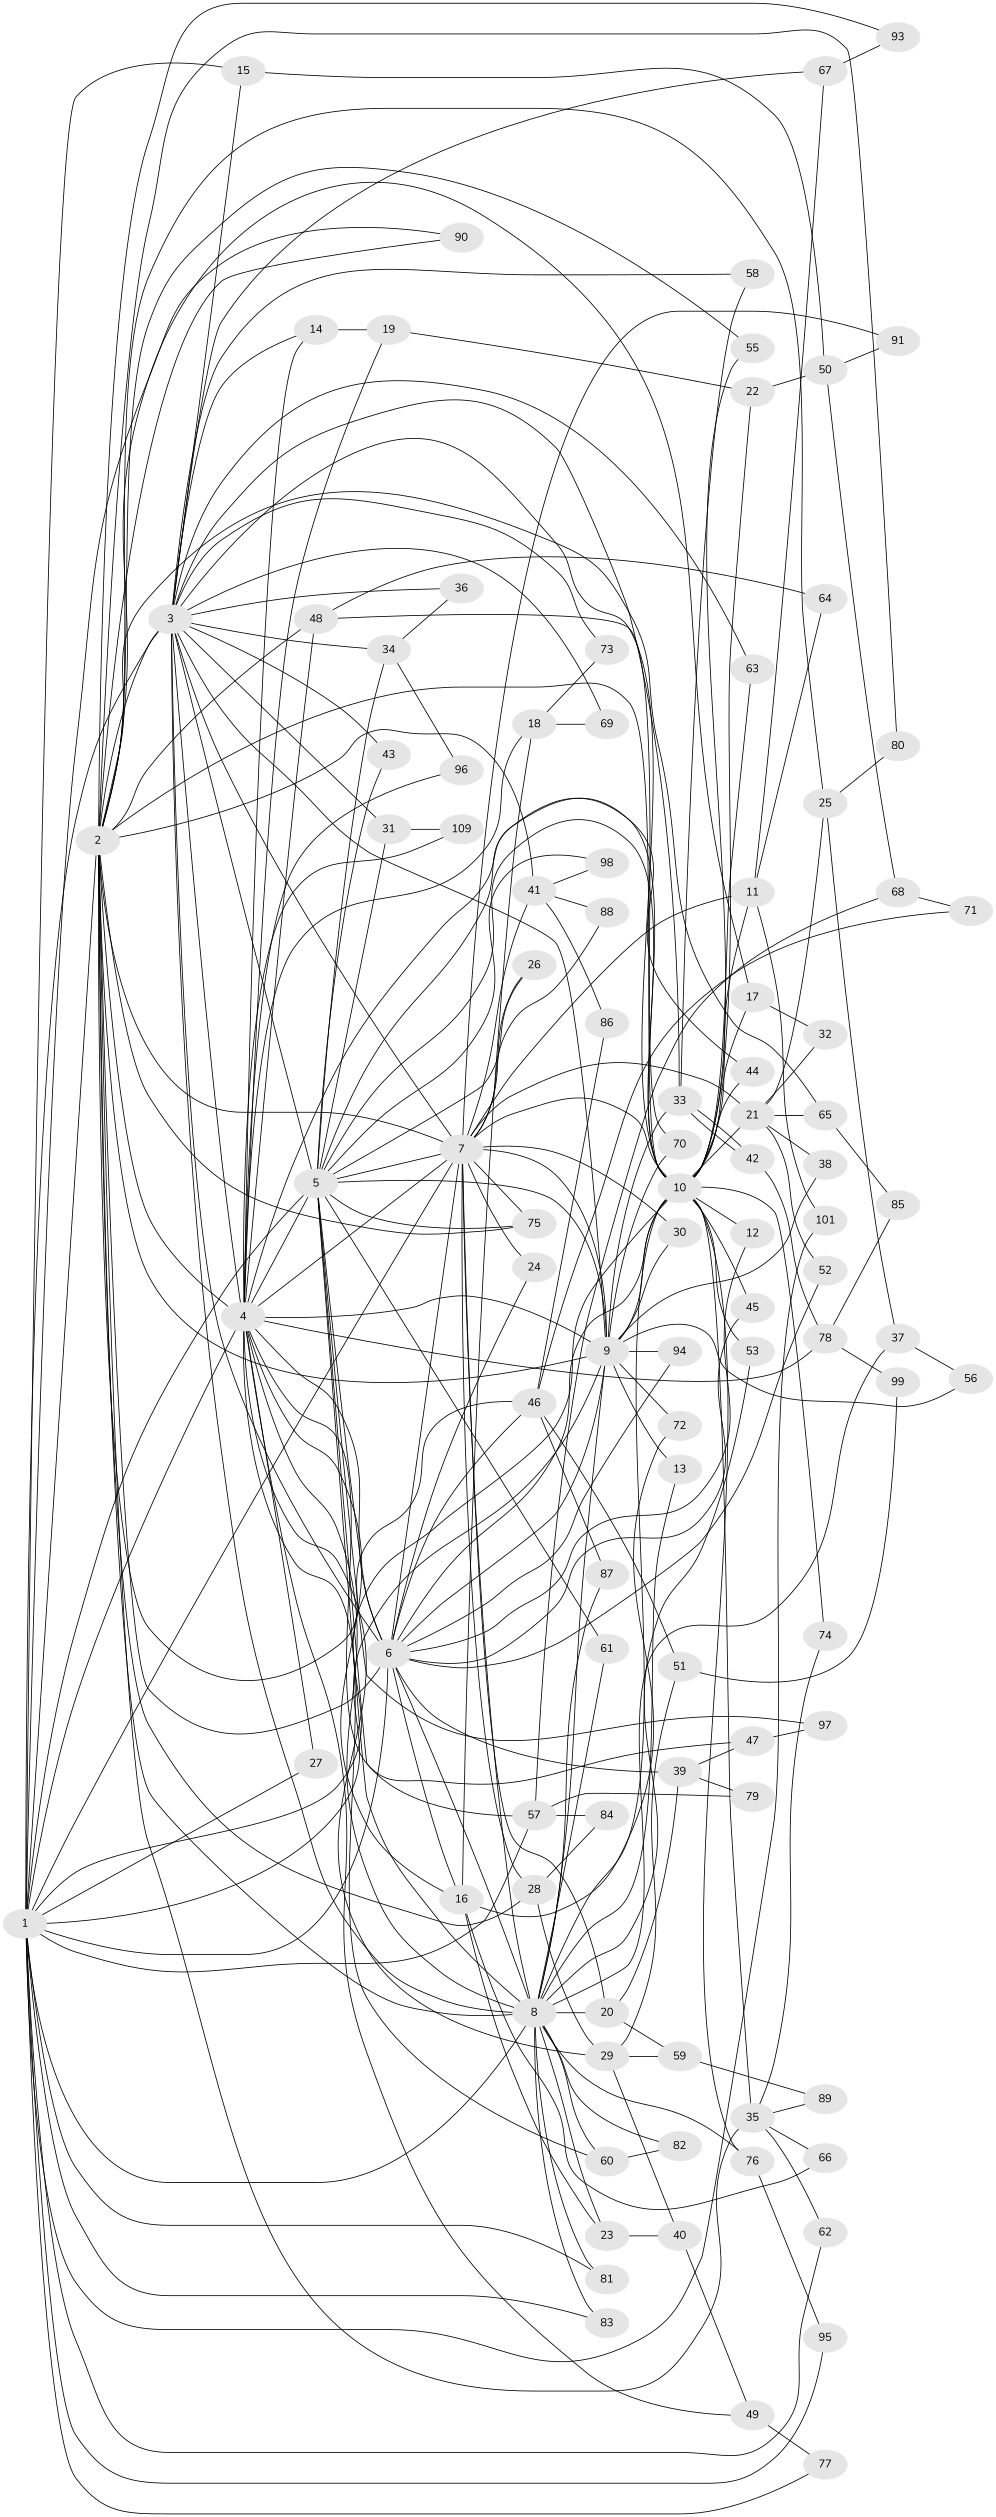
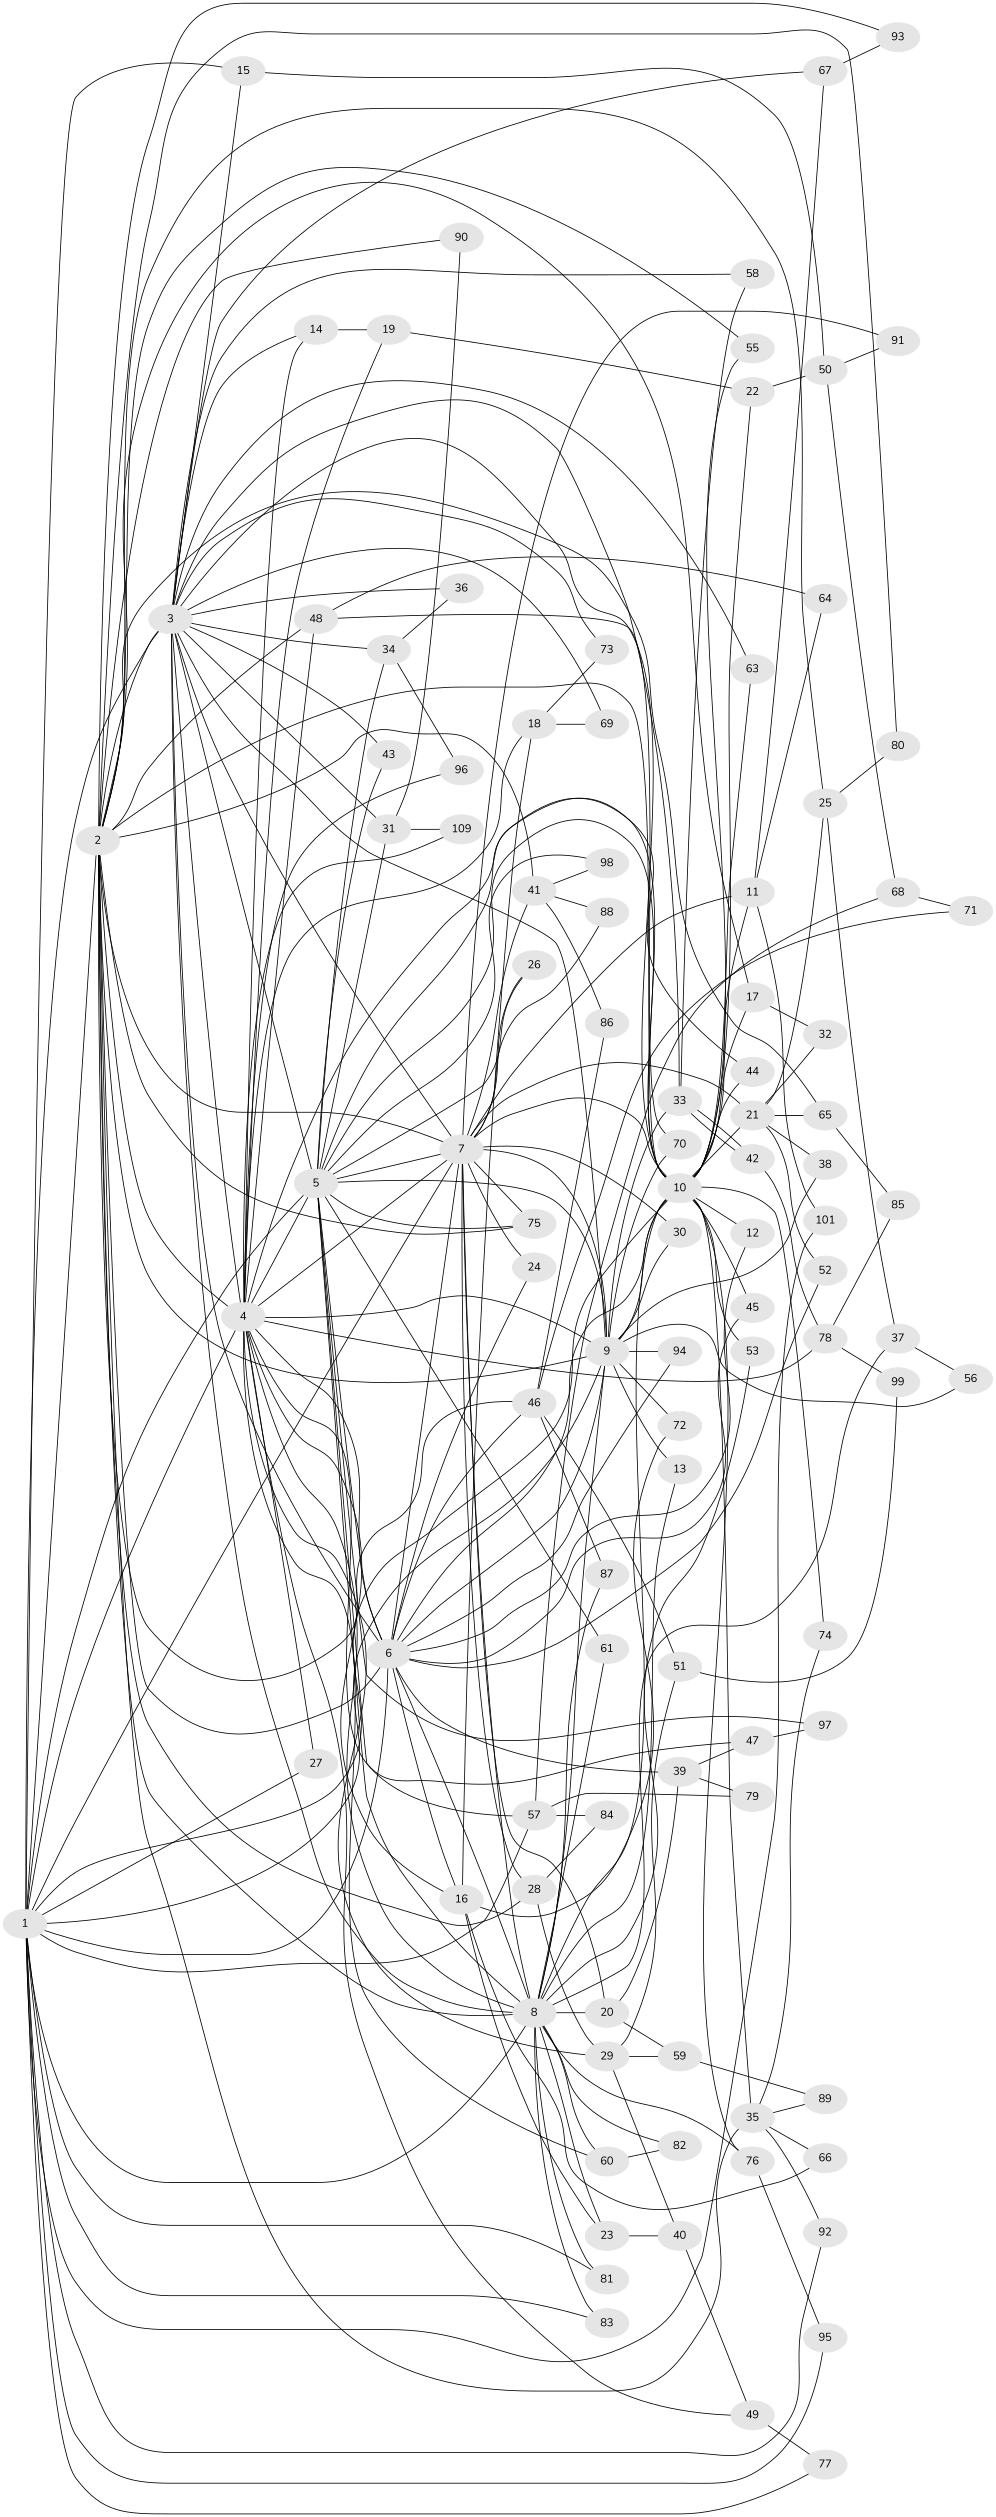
edge "90" -- "1": now "90" -- "31"
node "62": label "62" -> "92"
